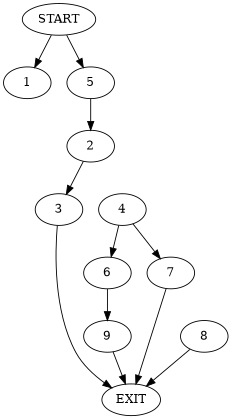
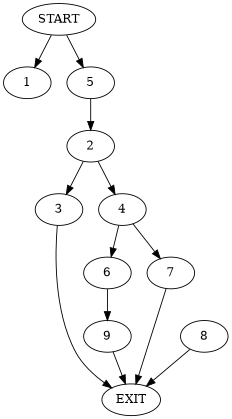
edge "2" -> "4": added
